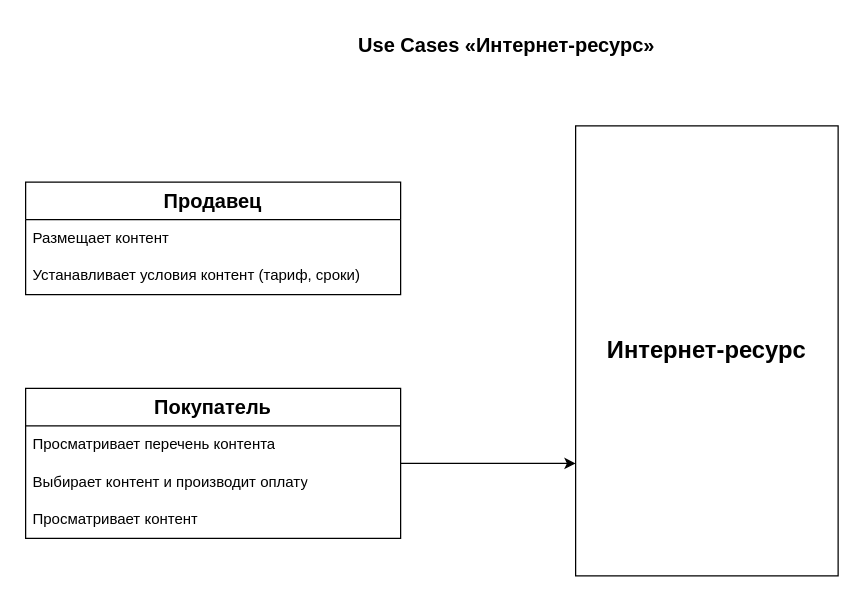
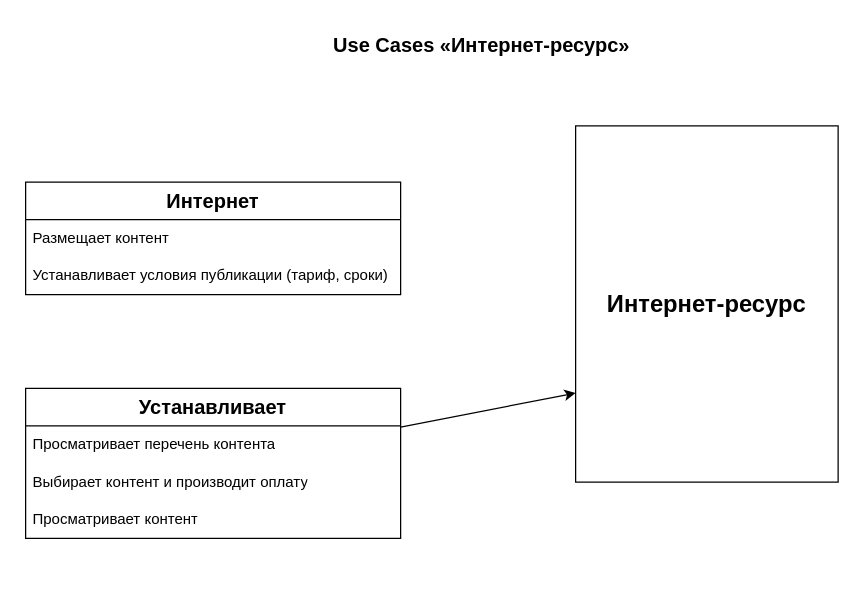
node "Use Cases «Интернет-ресурс»": moved (507, 44) -> (482, 44)
node "Продавец": label "Продавец" -> "Интернет"
node "Устанавливает условия контент (тариф, сроки)": label "Устанавливает условия контент (тариф, сроки)" -> "Устанавливает условия публикации (тариф, сроки)"
node "Интернет-ресурс": size 263x450 -> 263x356
node "Покупатель": label "Покупатель" -> "Устанавливает"
